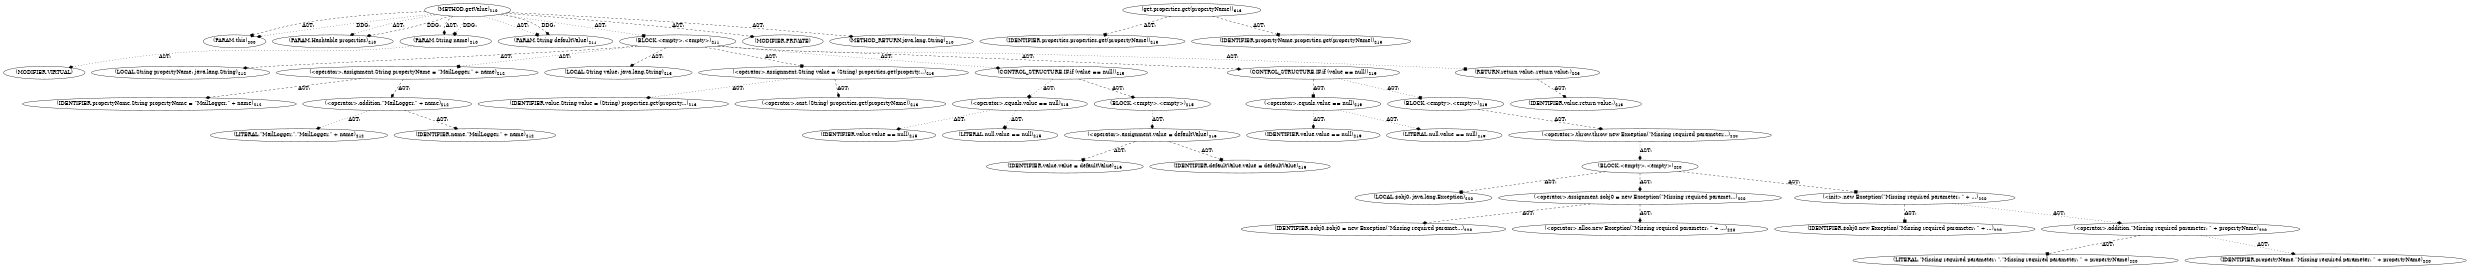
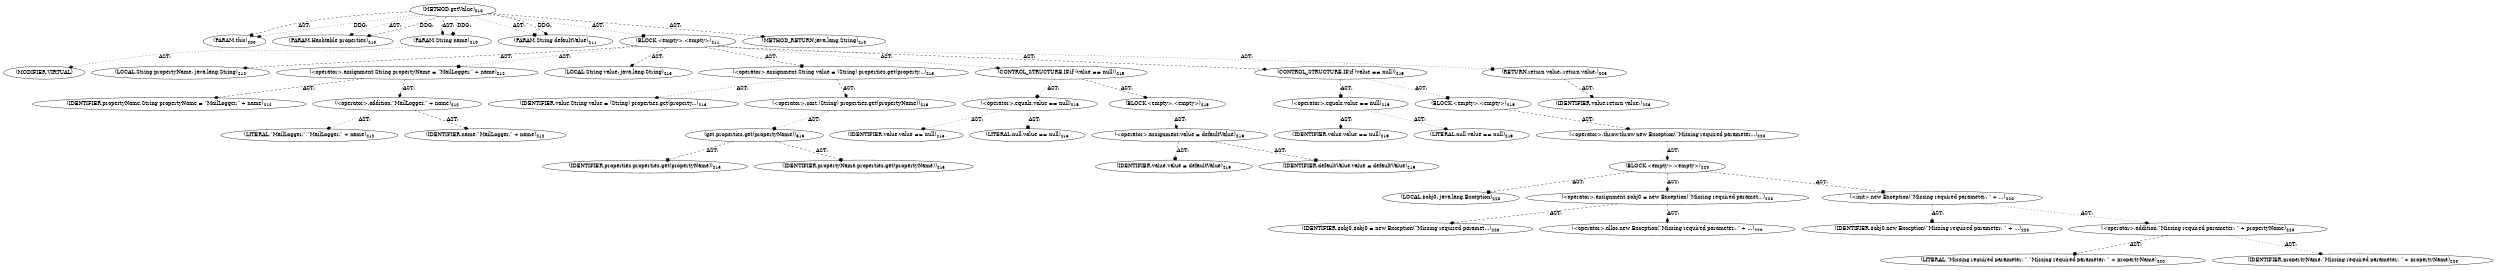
node "(MODIFIER,PRIVATE)": removed
node "(IDENTIFIER,value,return value;)": text "213" -> "223"
edge "(<operator>.cast,(String) properties.get(propertyName))" -> "(get,properties.get(propertyName))": added, label "AST:"
